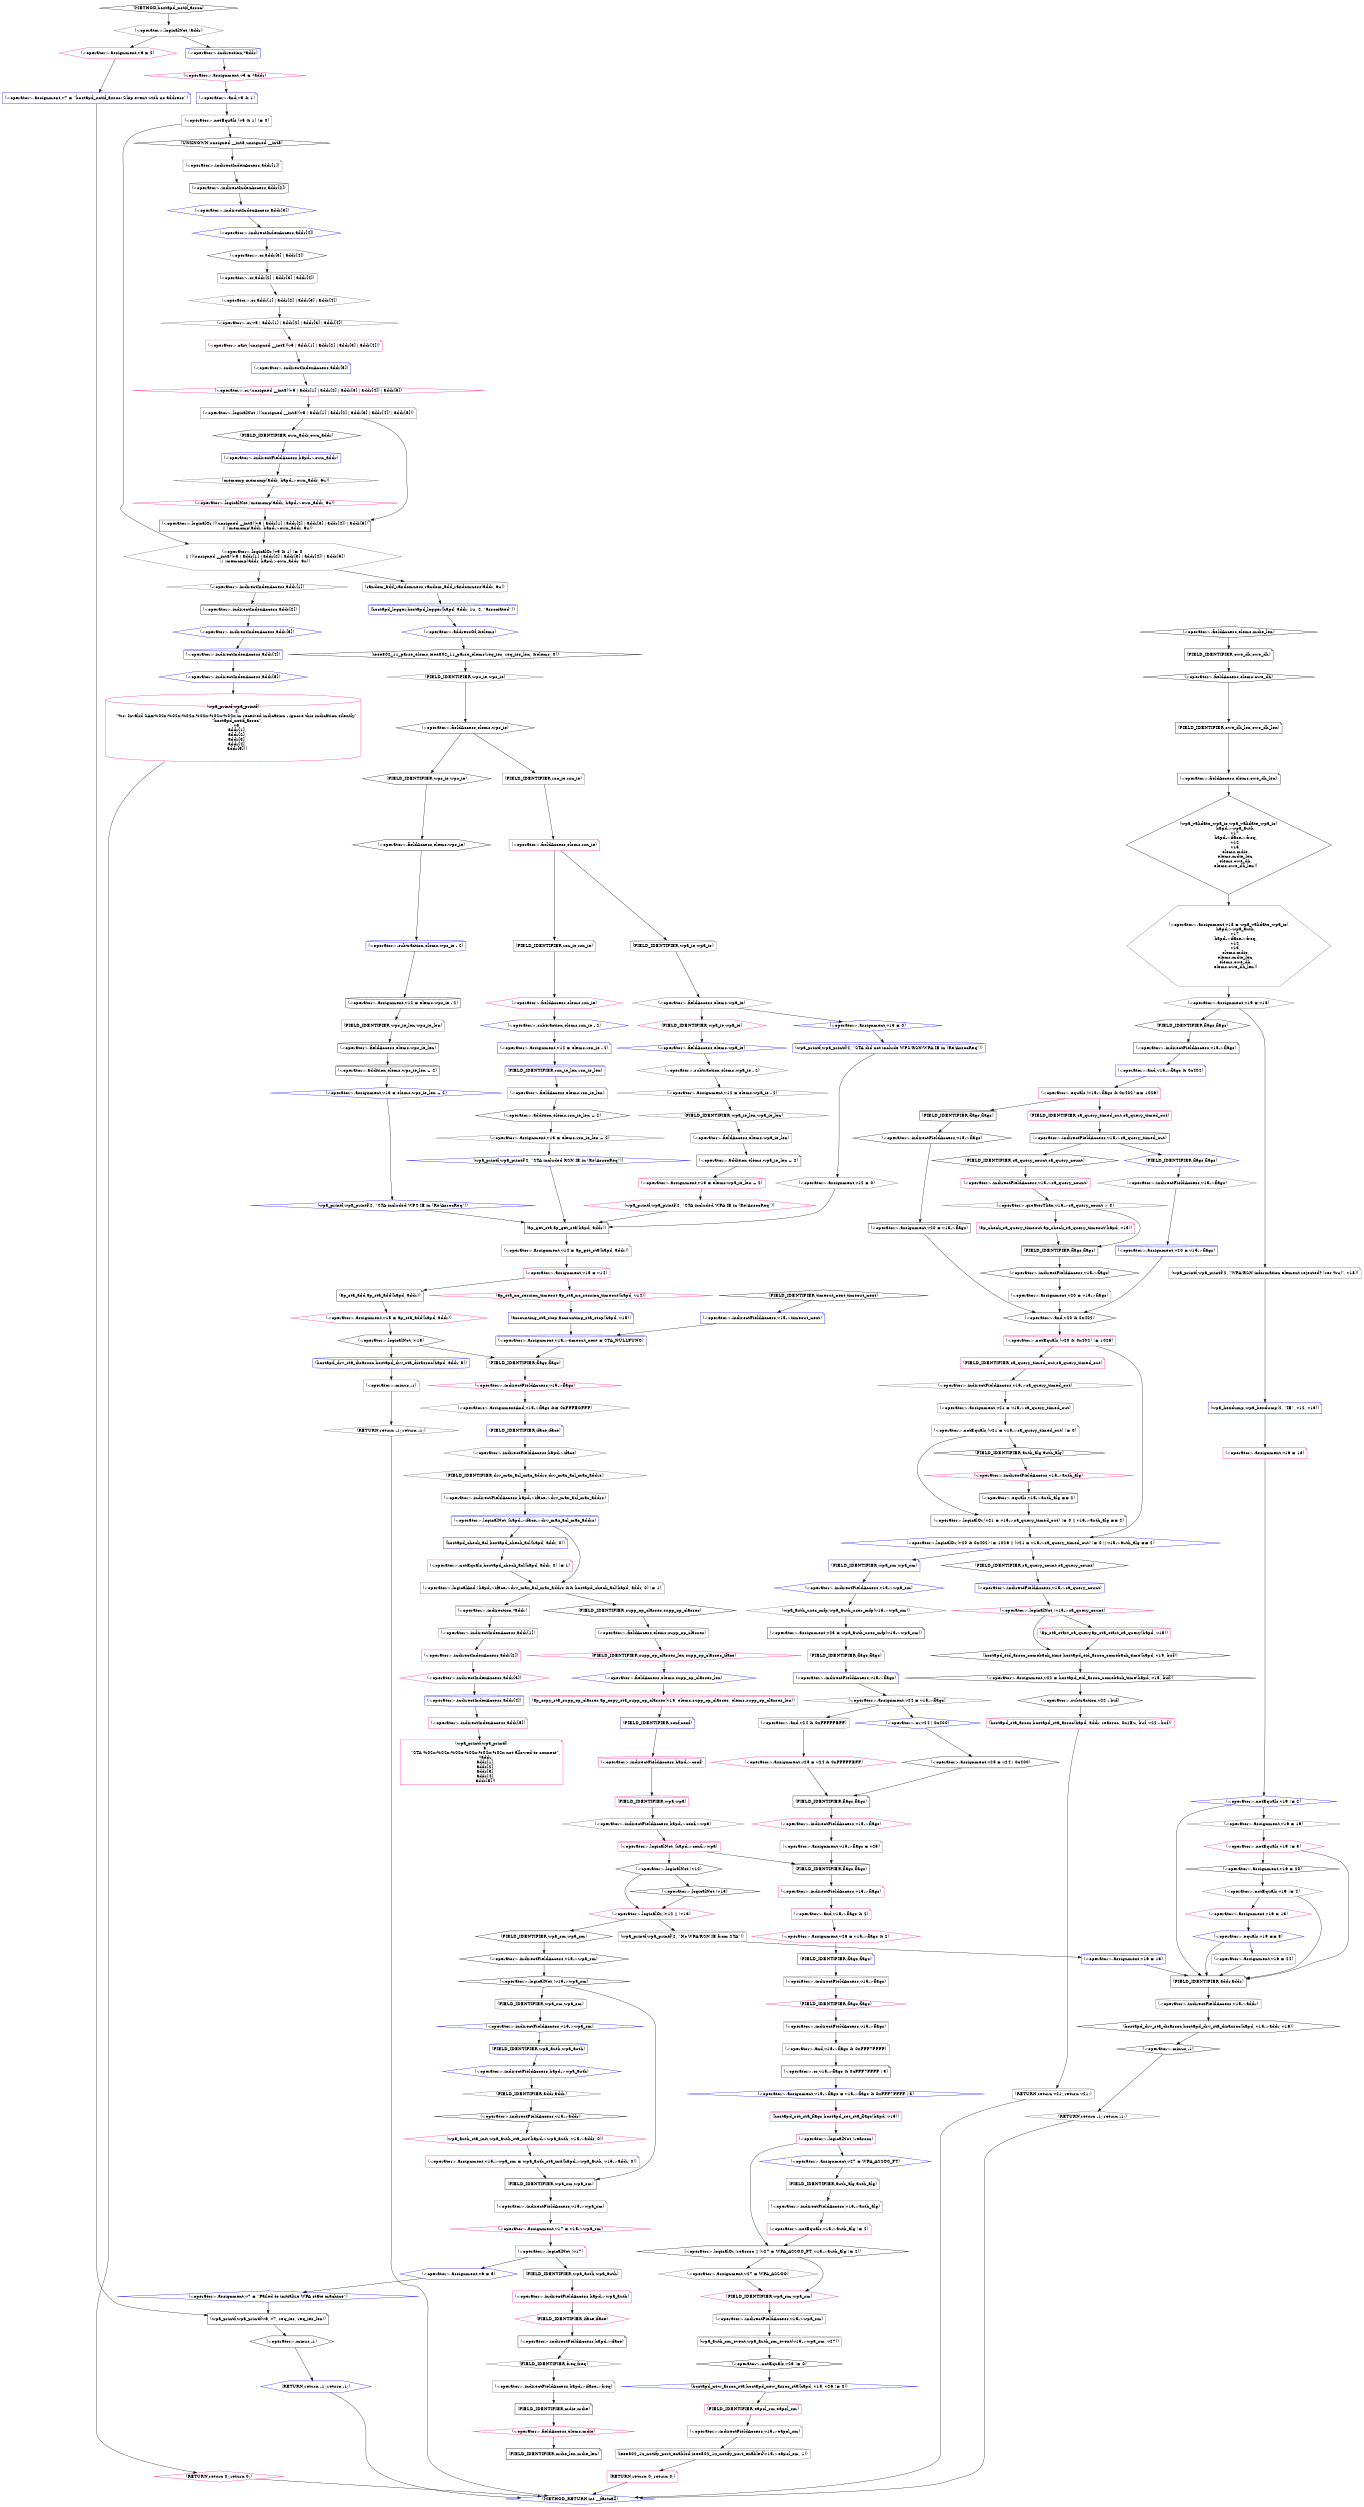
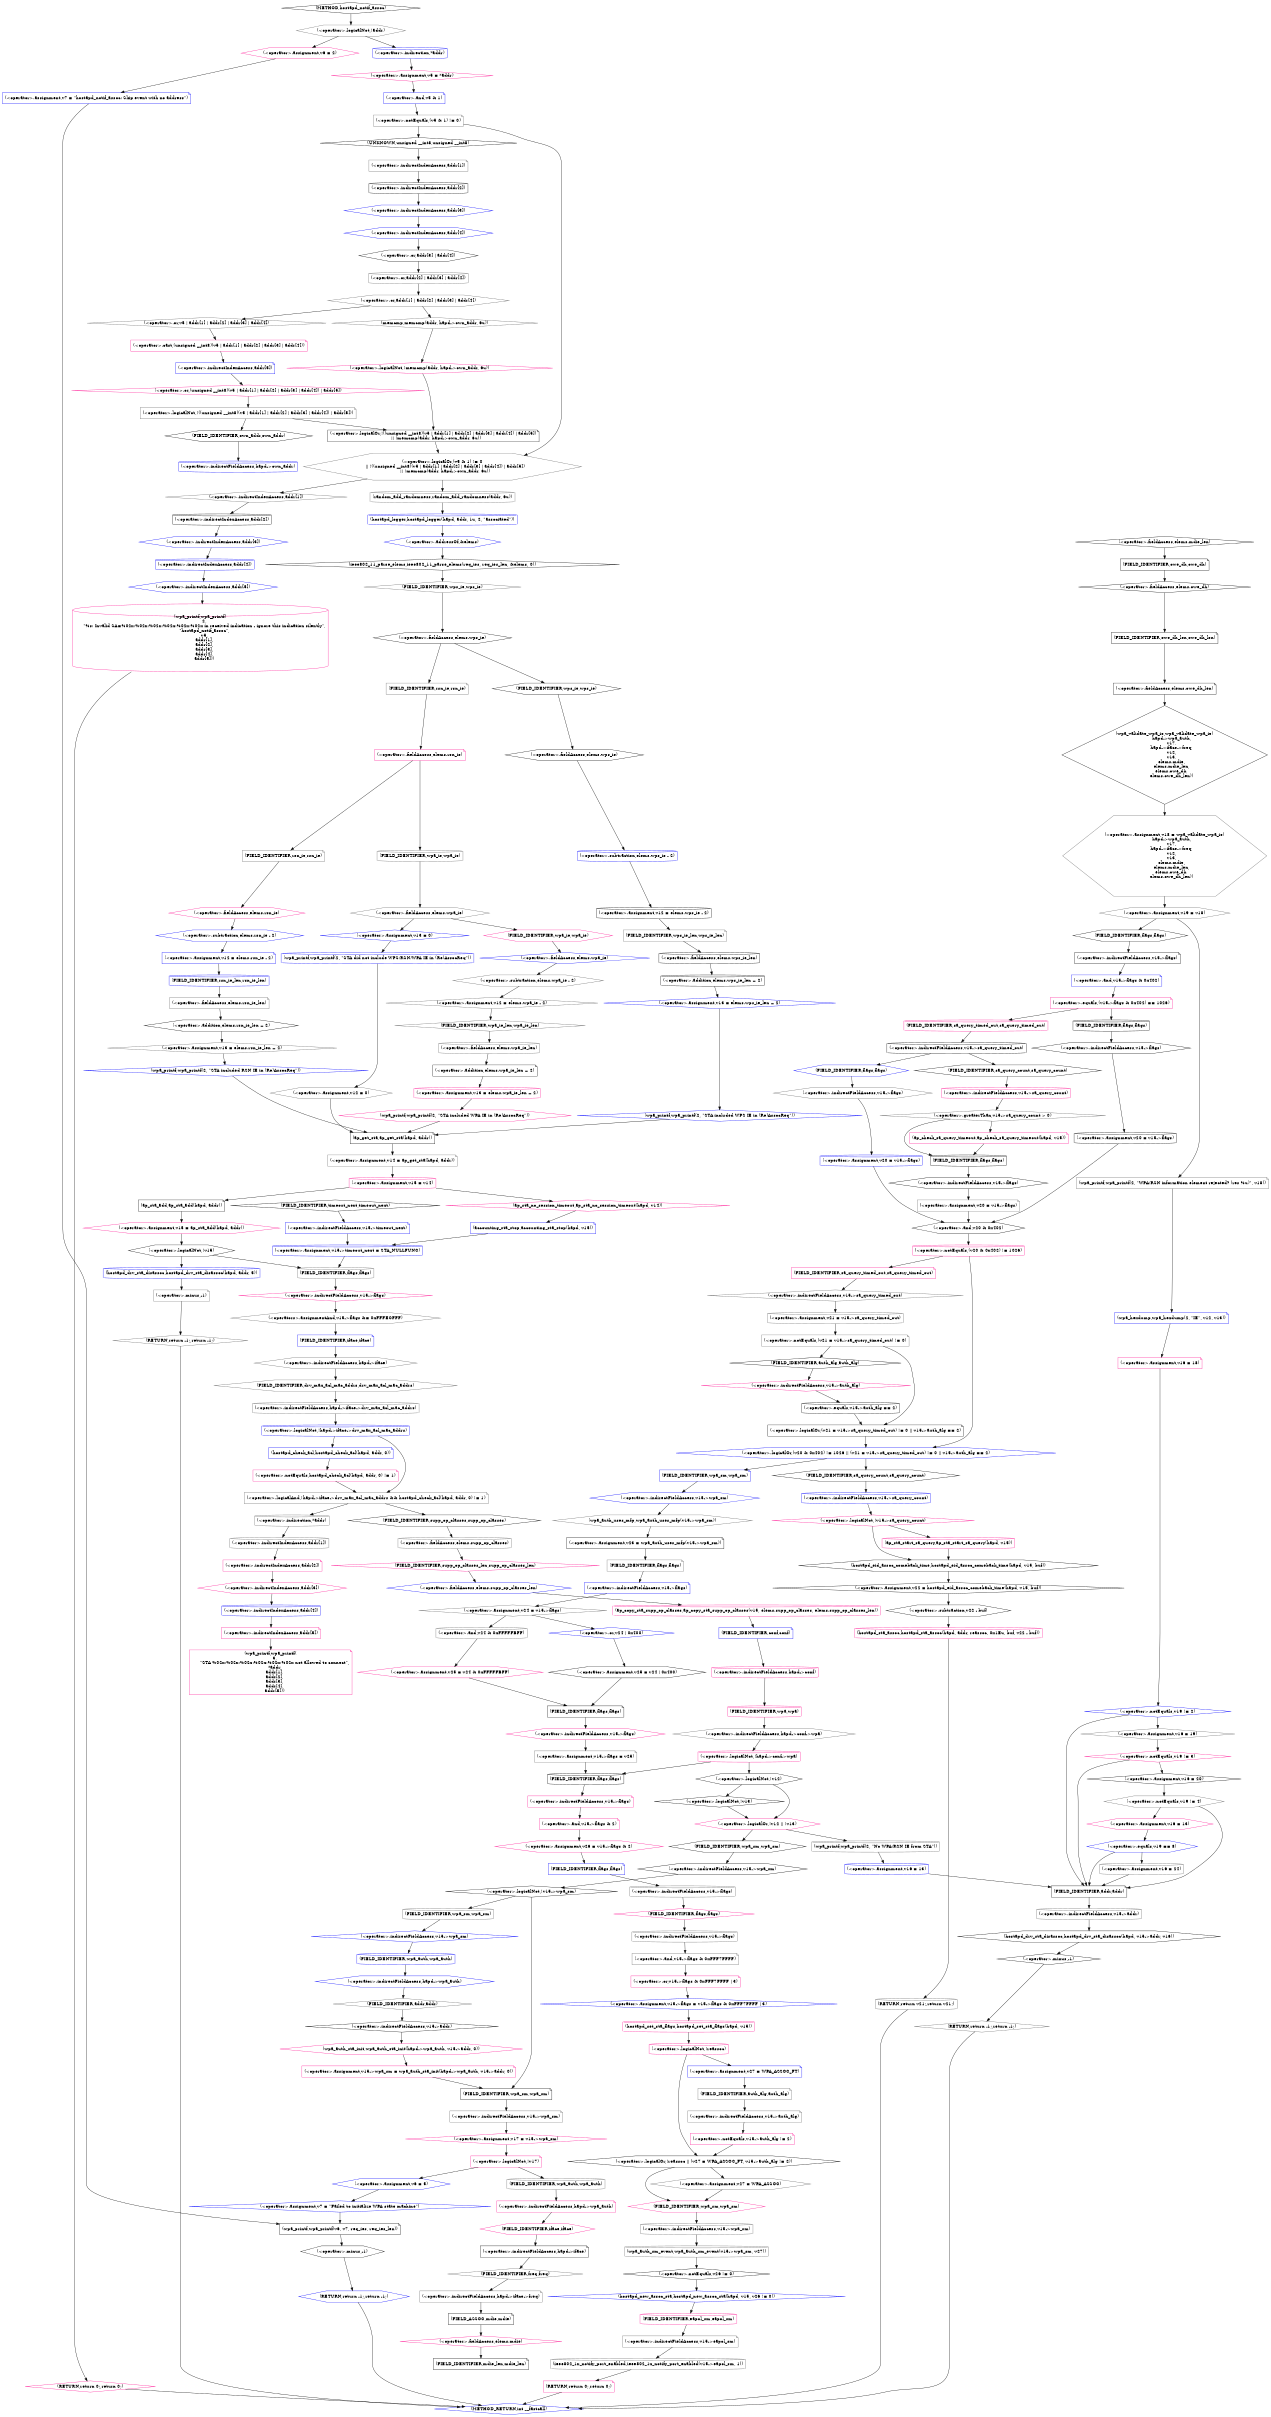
edge "(<operator>.indirectFieldAccess,hapd->own_addr)" -> "(memcmp,memcmp(addr, hapd->own_addr, 6u))": now "(<operator>.or,addr[1] | addr[2] | addr[3] | addr[4])" -> "(memcmp,memcmp(addr, hapd->own_addr, 6u))"
node "(FIELD_IDENTIFIER,supp_op_classes_len,supp_op_classes_iface)": label "(FIELD_IDENTIFIER,supp_op_classes_len,supp_op_classes_iface)" -> "(FIELD_IDENTIFIER,supp_op_classes_len,supp_op_classes_len)"
node "(<operator>.notEquals,v19 != 3)": shape hexagon -> diamond
node "(<operator>.or,v15->flags & 0xFFF7FFFF | 3)": color black -> deeppink
node "(<operator>.assignment,v27 = WPA_ASSOC_FT)": shape hexagon -> note
node "(FIELD_IDENTIFIER,mdie,mdie)": label "(FIELD_IDENTIFIER,mdie,mdie)" -> "(FIELD_ASSOC,mdie,mdie)"
